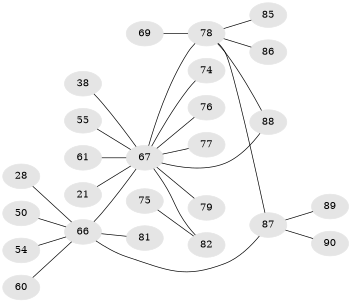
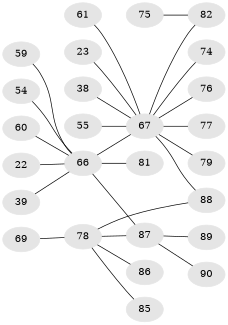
edge "78" -- "67": removed
node "28": label "28" -> "22"
node "21": label "21" -> "23"
node "39": added
node "50": label "50" -> "59"
